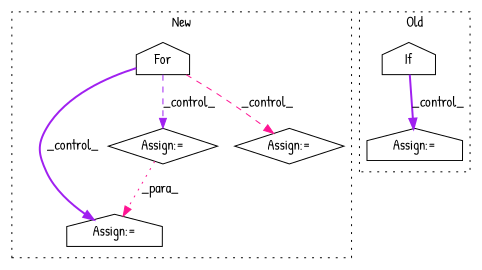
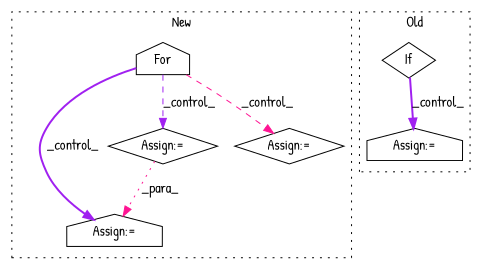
node "If": shape house -> diamond
